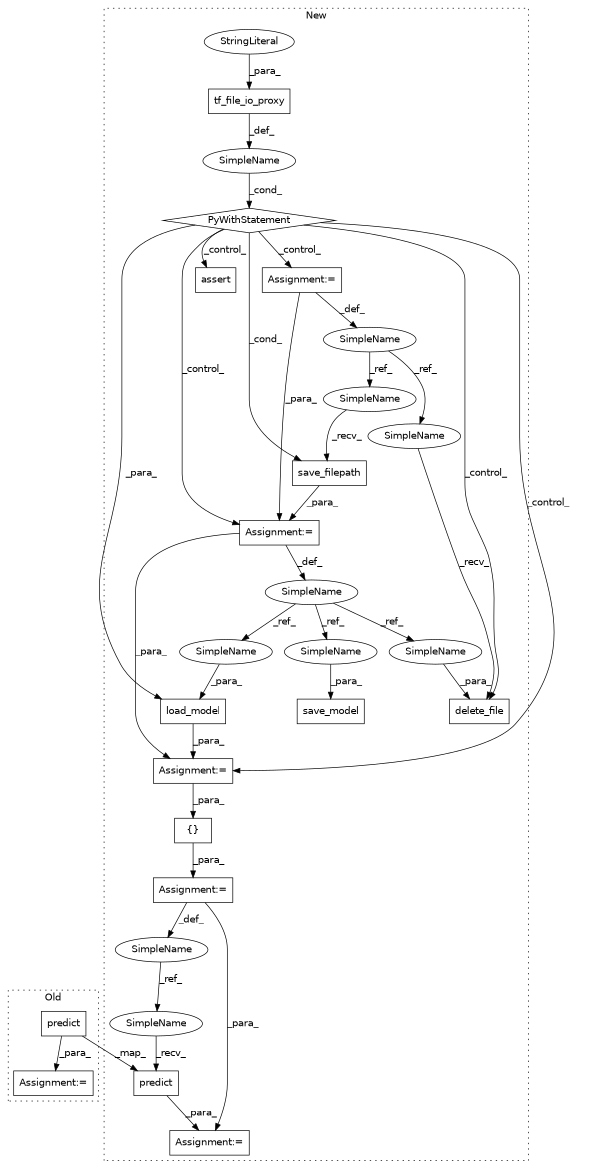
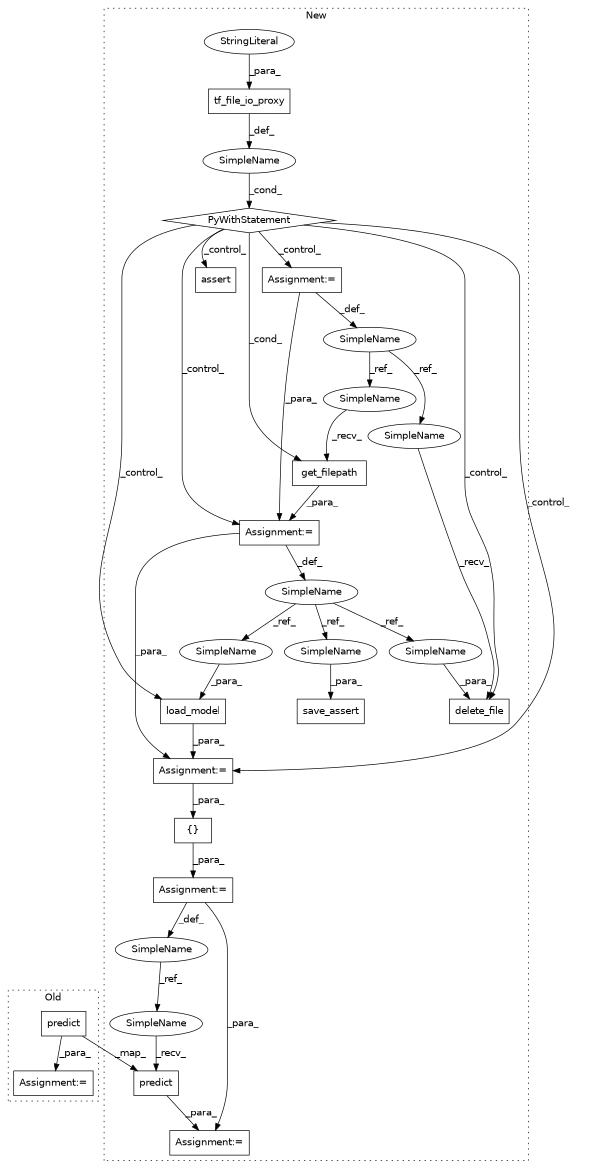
edge "PyWithStatement" -> "load_model": label "_para_" -> "_control_"
node "save_filepath": label "save_filepath" -> "get_filepath"
node "save_model": label "save_model" -> "save_assert"
